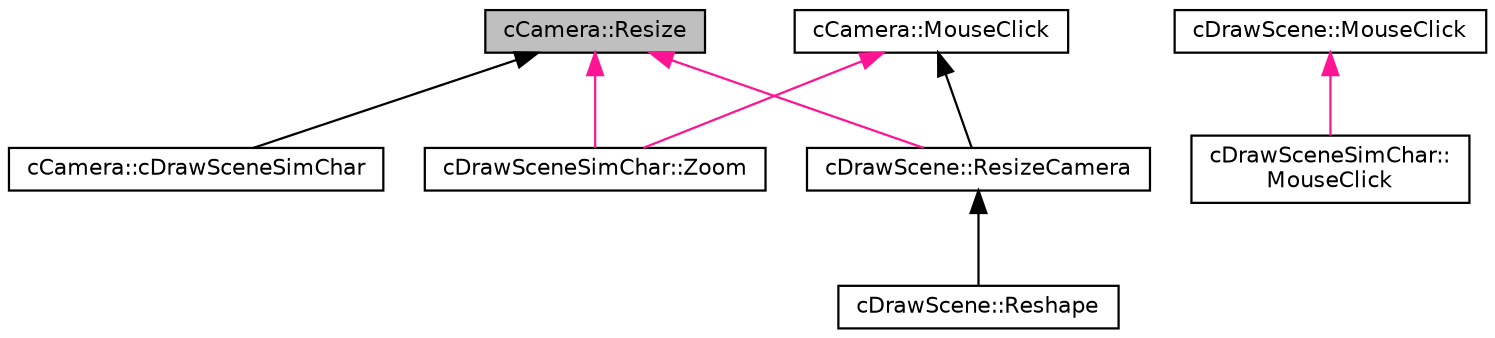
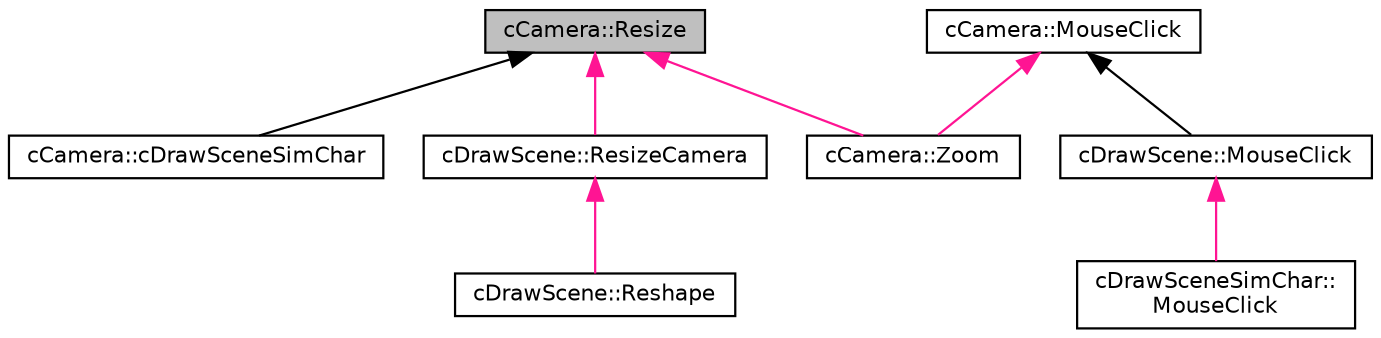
edge "cDrawScene::ResizeCamera" -> "cCamera::MouseClick": now "cDrawScene::MouseClick" -> "cCamera::MouseClick"
node "cDrawSceneSimChar::Zoom": label "cDrawSceneSimChar::Zoom" -> "cCamera::Zoom"
edge "cDrawScene::Reshape" -> "cDrawScene::ResizeCamera": color black -> deeppink
